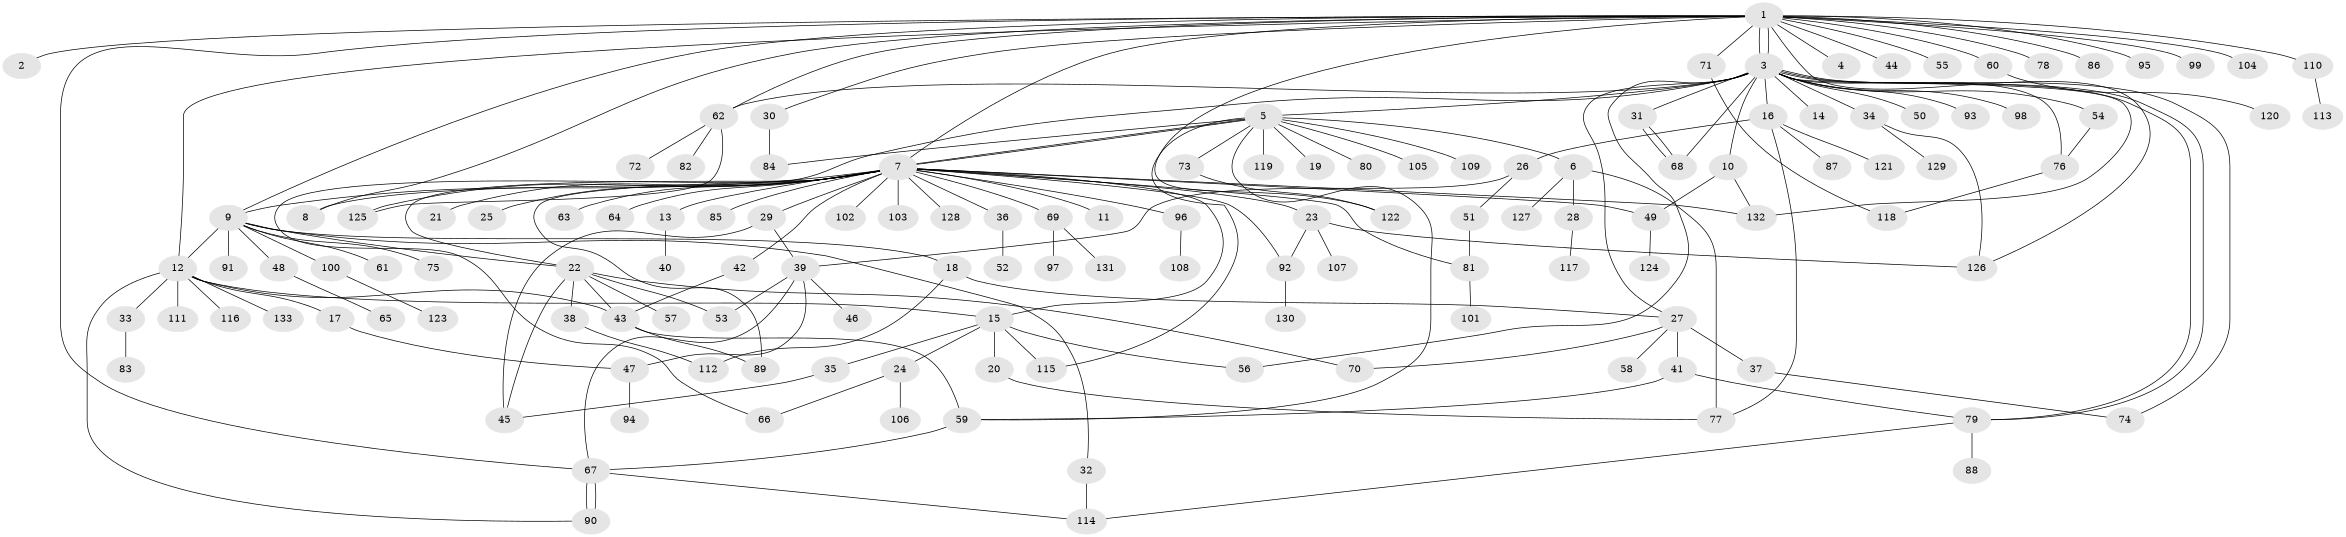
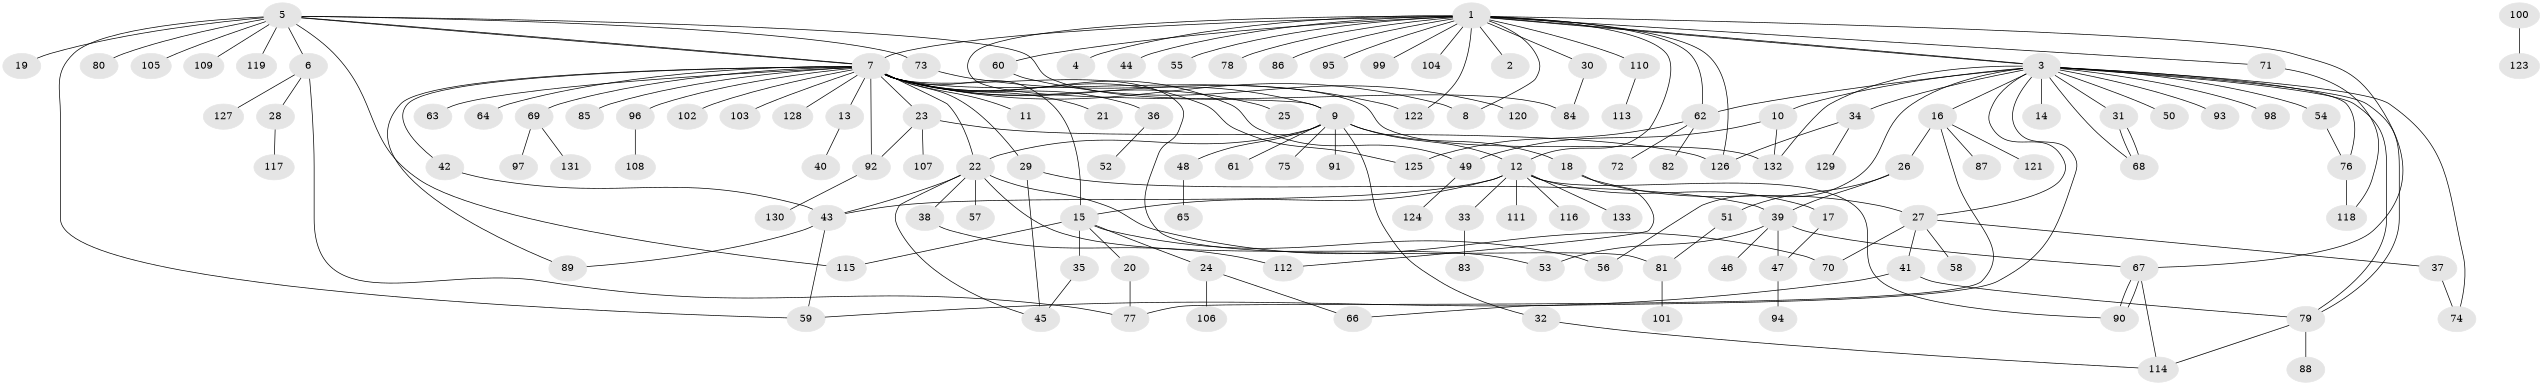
edge "3" -- "5": removed
edge "9" -- "100": removed
edge "59" -- "67": removed
